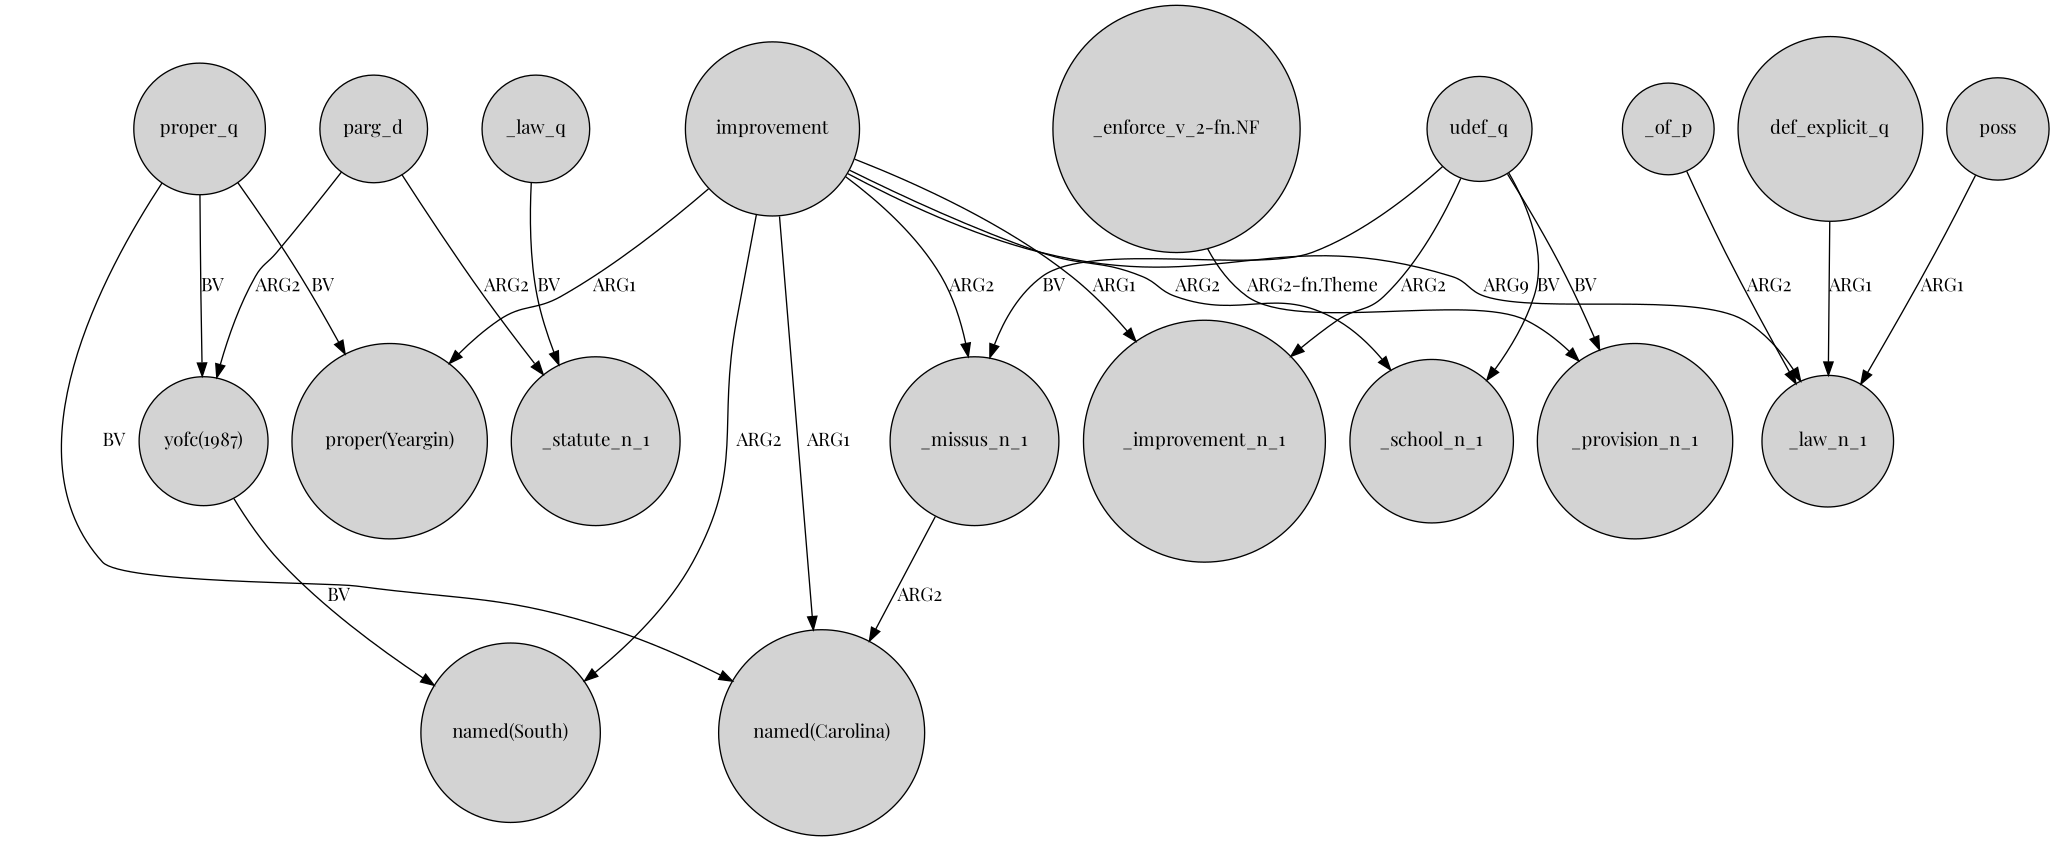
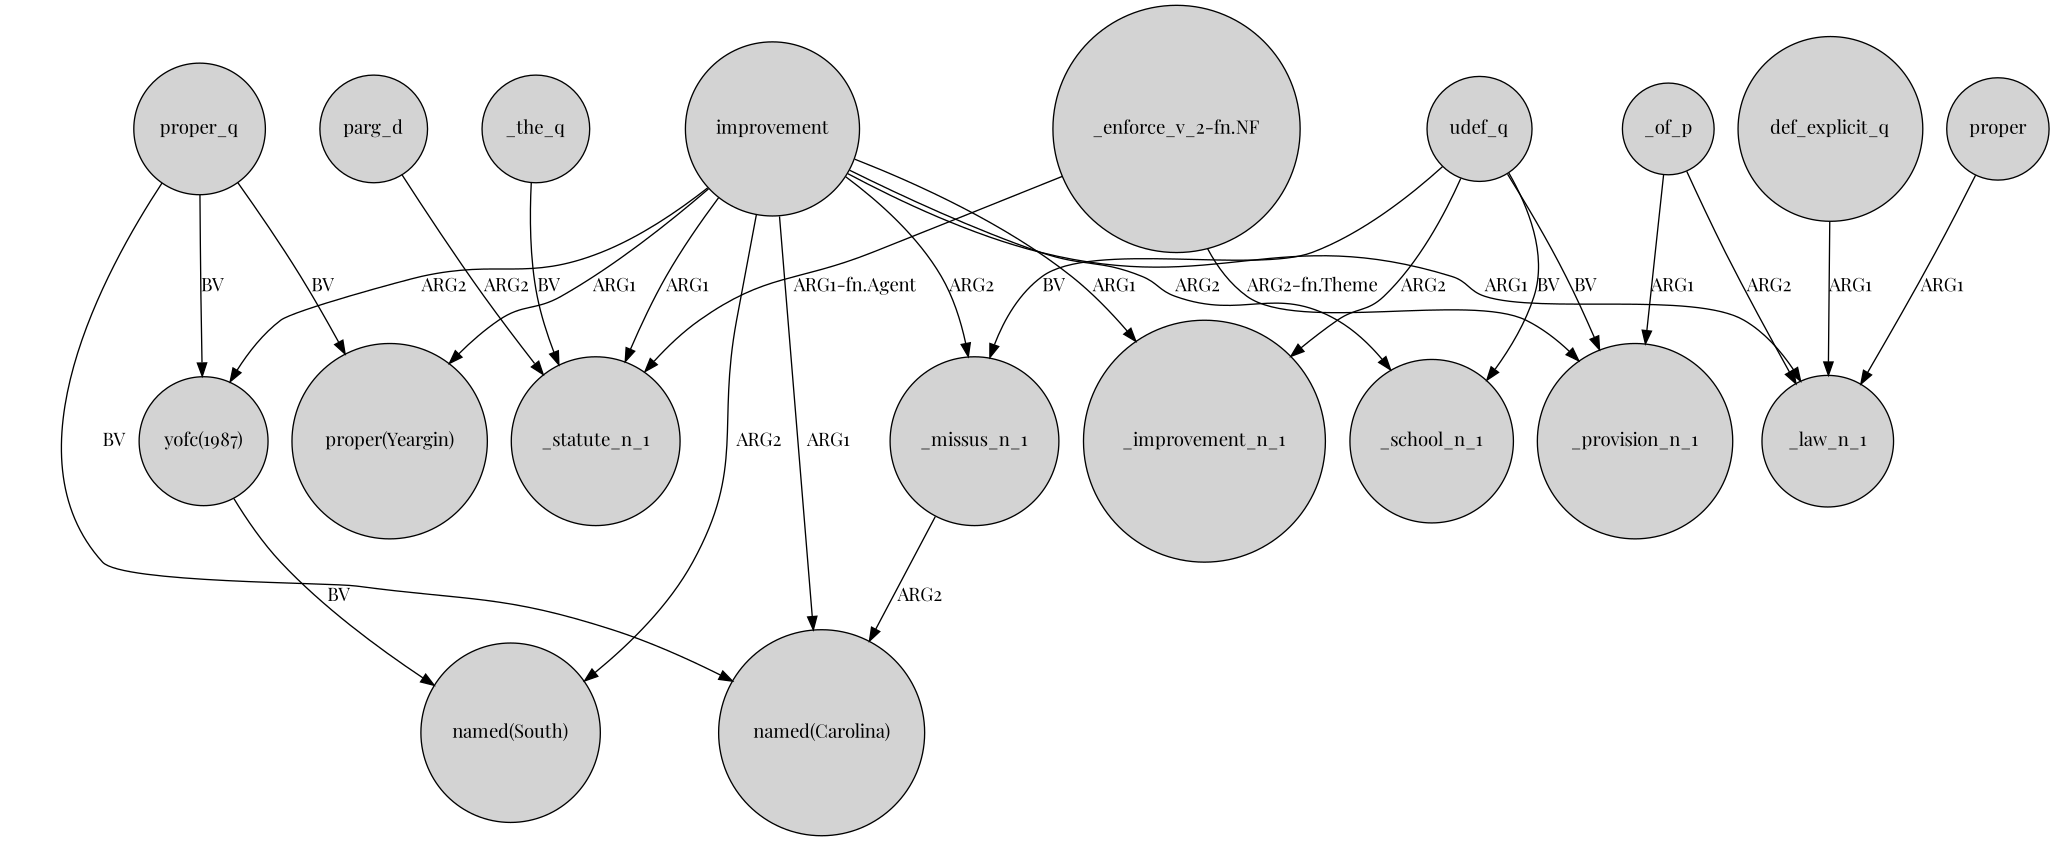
node "_law_q": label "_law_q" -> "_the_q"
node "poss": label "poss" -> "proper"
edge "_of_p" -> "_provision_n_1": added, label "ARG1"
edge "_enforce_v_2-fn.NF" -> "_statute_n_1": added, label "ARG1-fn.Agent"
edge "parg_d" -> "yofc(1987)": now "improvement" -> "yofc(1987)"
edge "improvement" -> "_statute_n_1": added, label "ARG1"
edge "improvement" -> "_law_n_1": label "ARG9" -> "ARG1"
